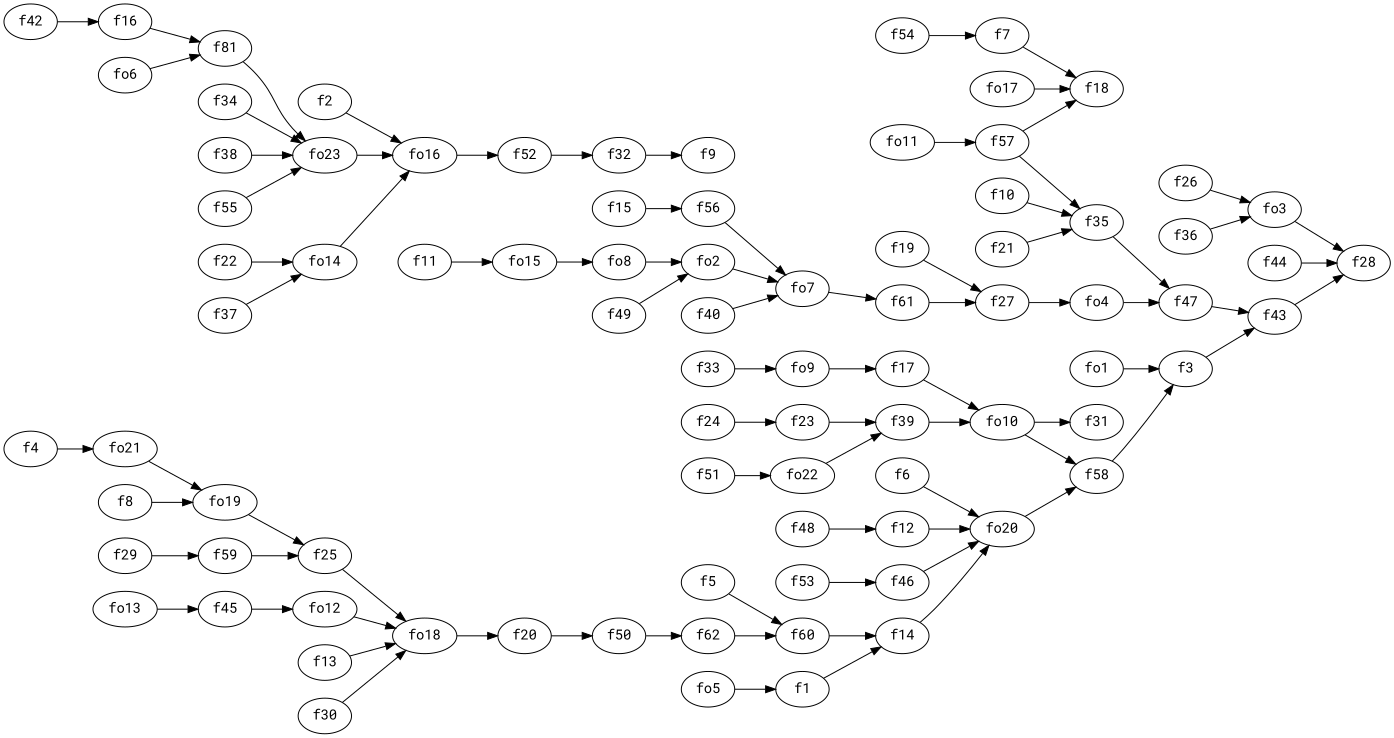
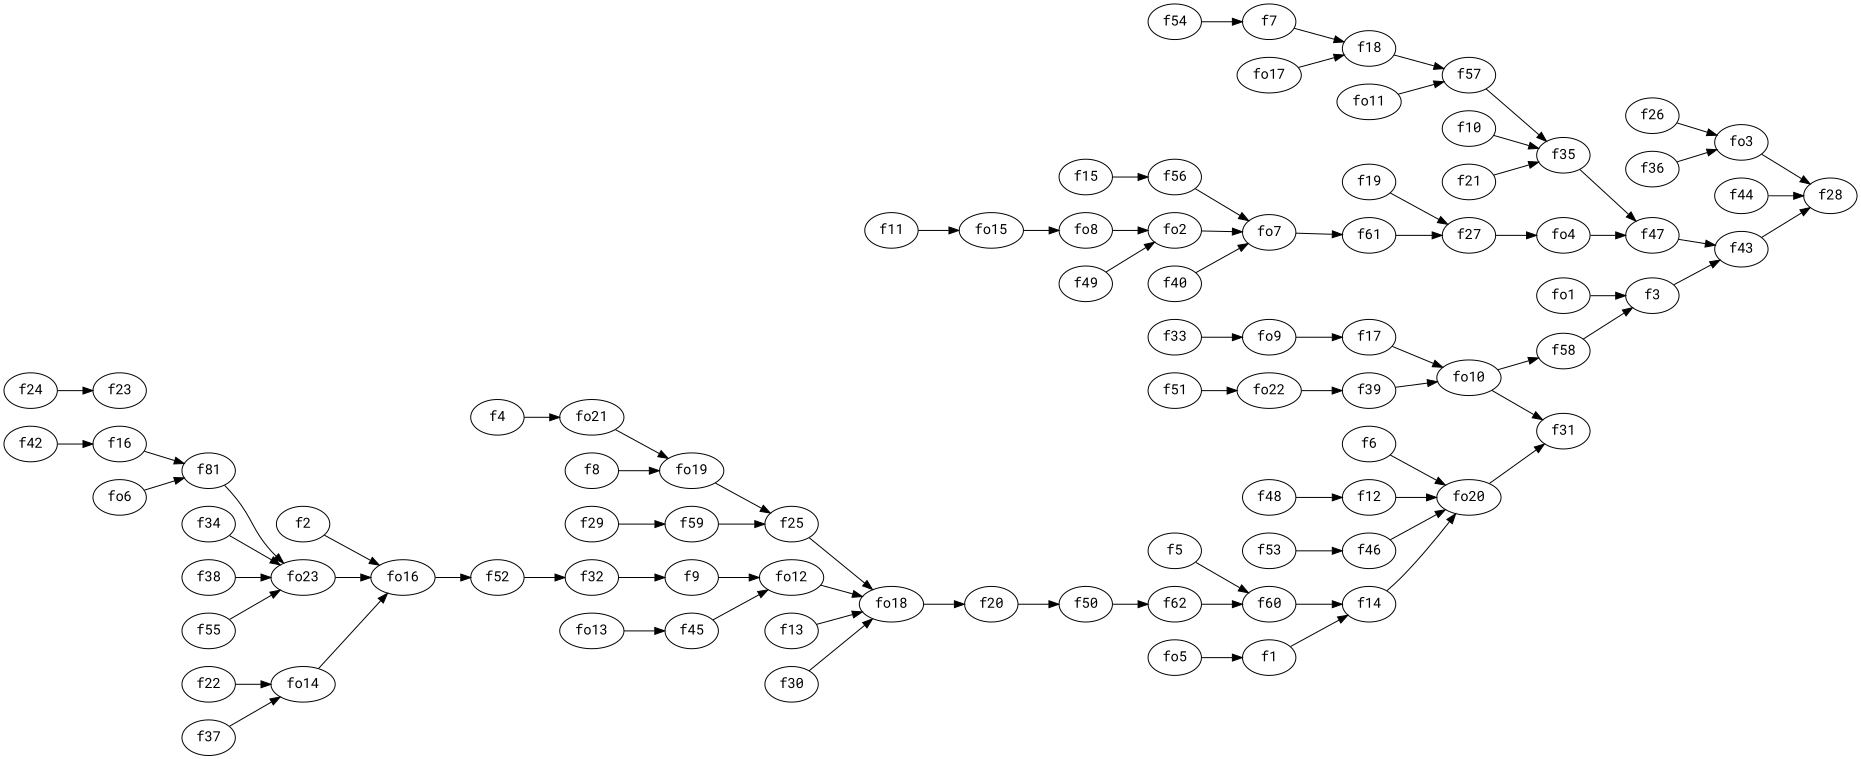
edge "f57" -> "f18": reversed
edge "f23" -> "f39": removed
edge "fo20" -> "f58": now "fo20" -> "f31"
edge "f9" -> "fo12": added
